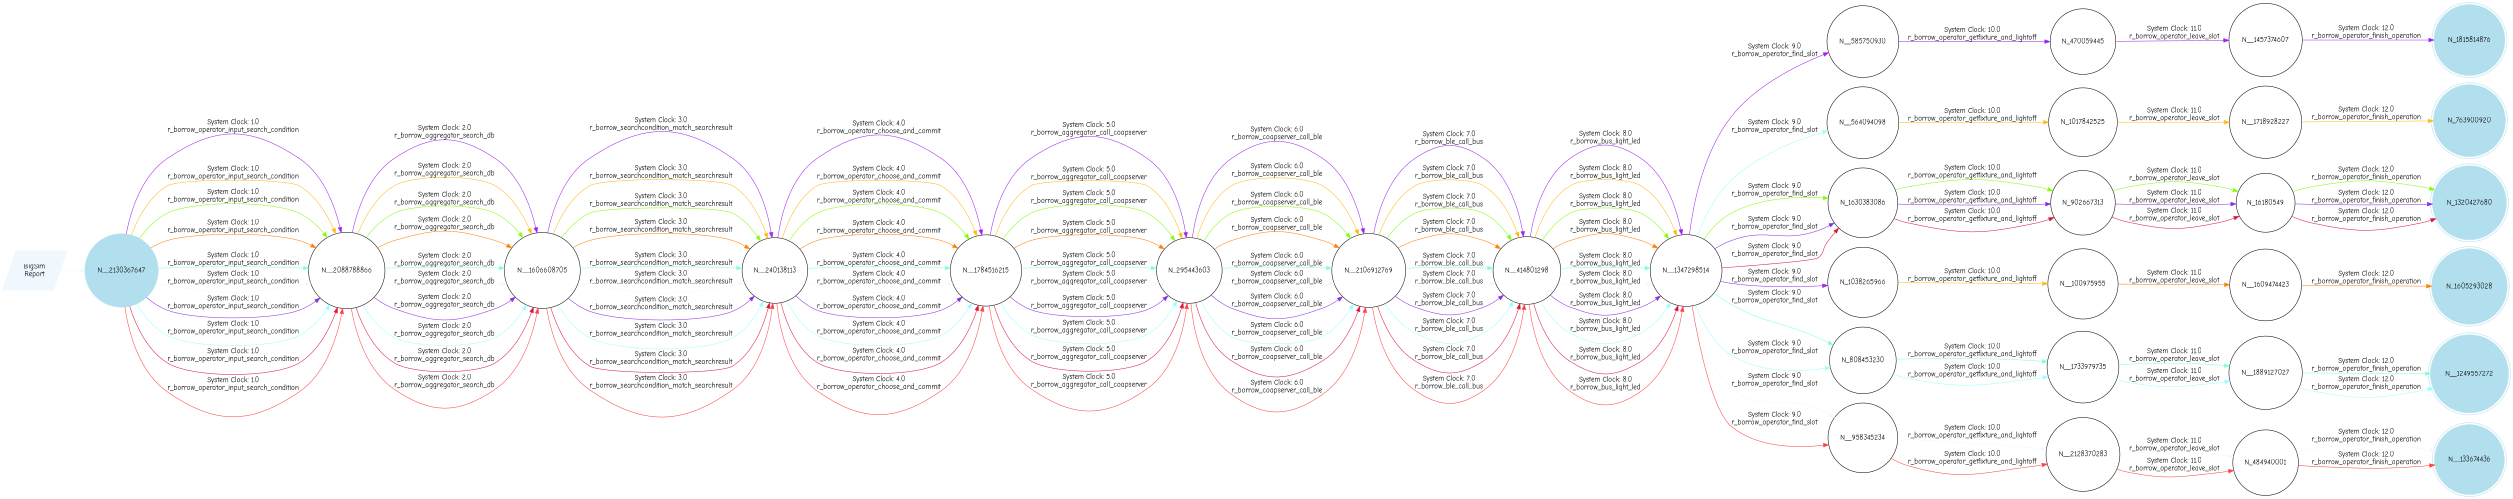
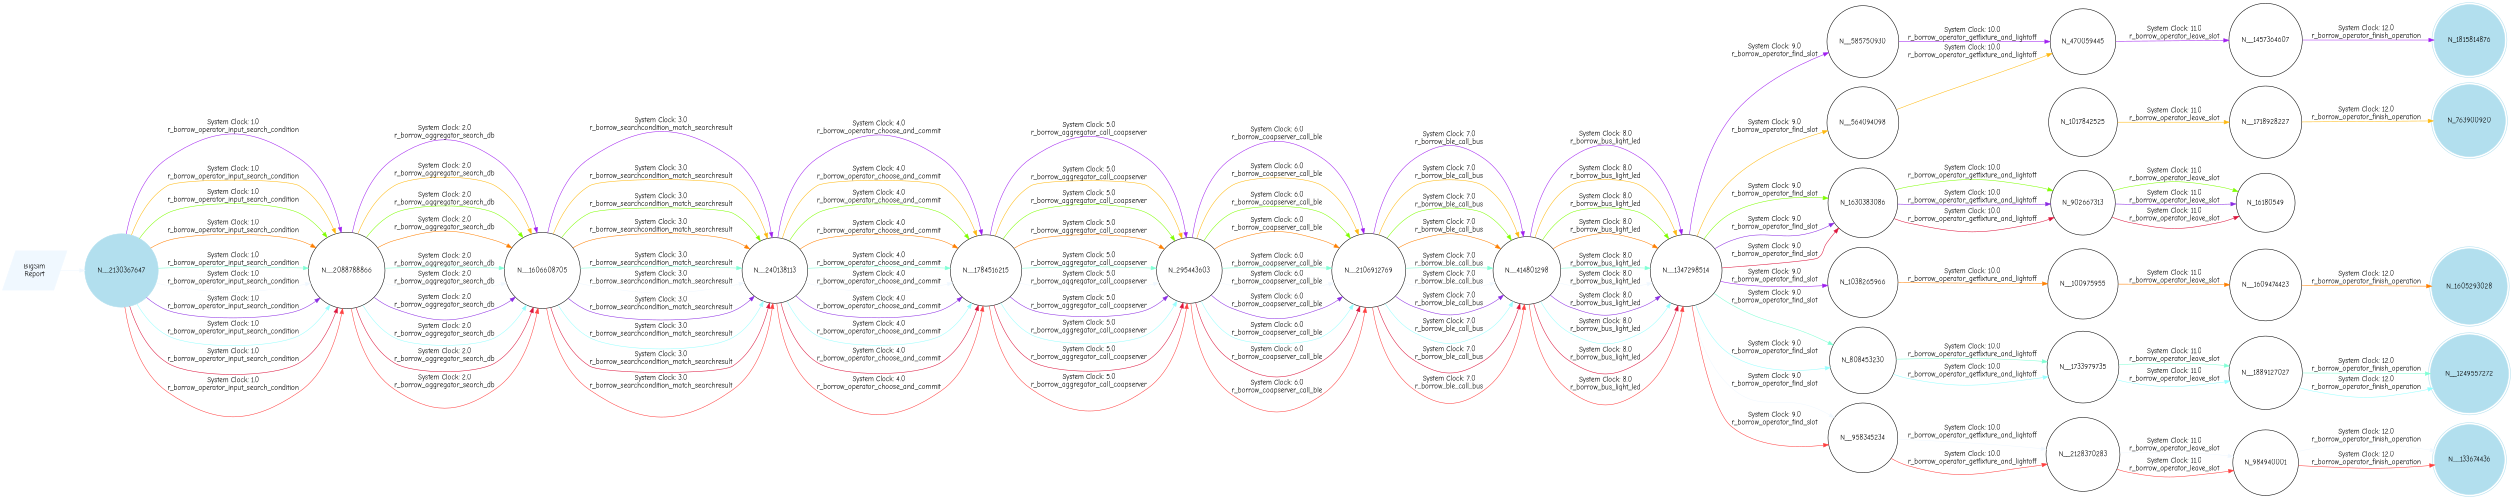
node "N__1457374607": label "N__1457374607" -> "N__1457364607"
edge "N__564094098" -> "N_1017842525": now "N__564094098" -> "N_470059445"
edge "N__1347298514" -> "N__564094098": color darkslategray1 -> darkgoldenrod1
node "N_1320427680": removed
edge "N_1038265966" -> "N__100975955": color darkgoldenrod1 -> darkorange1
node "N_484940001": label "N_484940001" -> "N_984940001"
